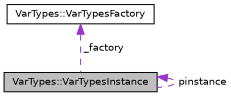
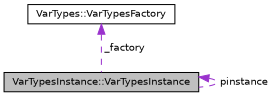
node "VarTypes::VarTypesInstance": label "VarTypes::VarTypesInstance" -> "VarTypesInstance::VarTypesInstance"
